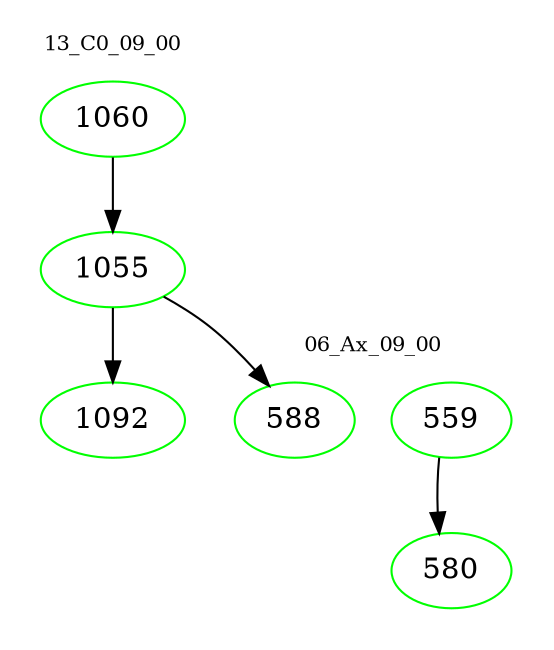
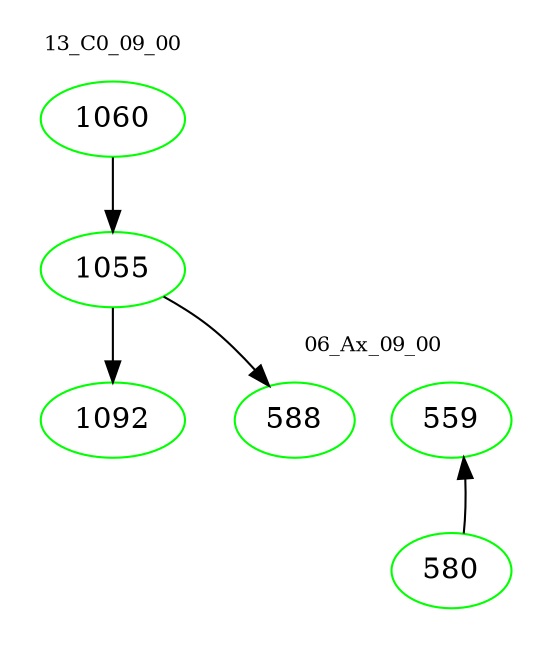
edge "559" -> "580": reversed
